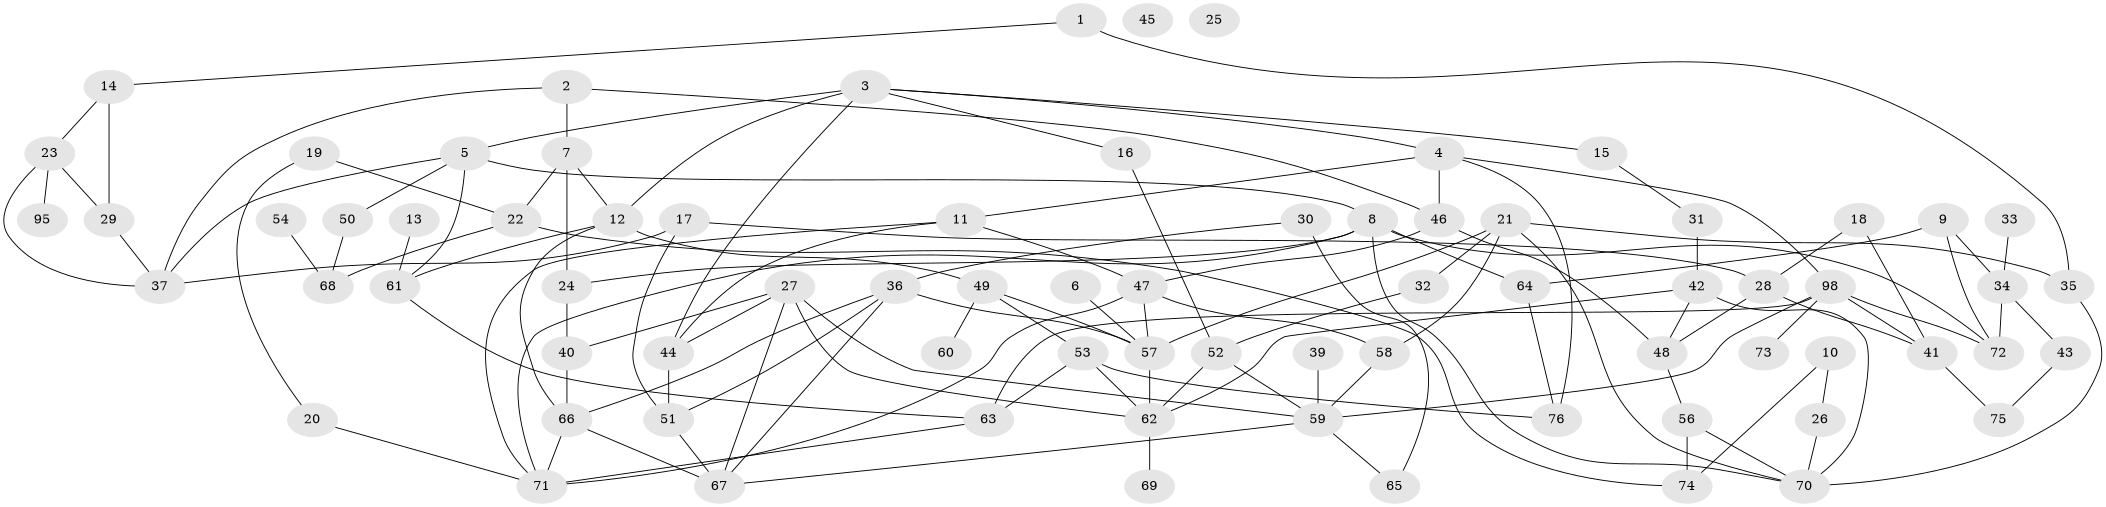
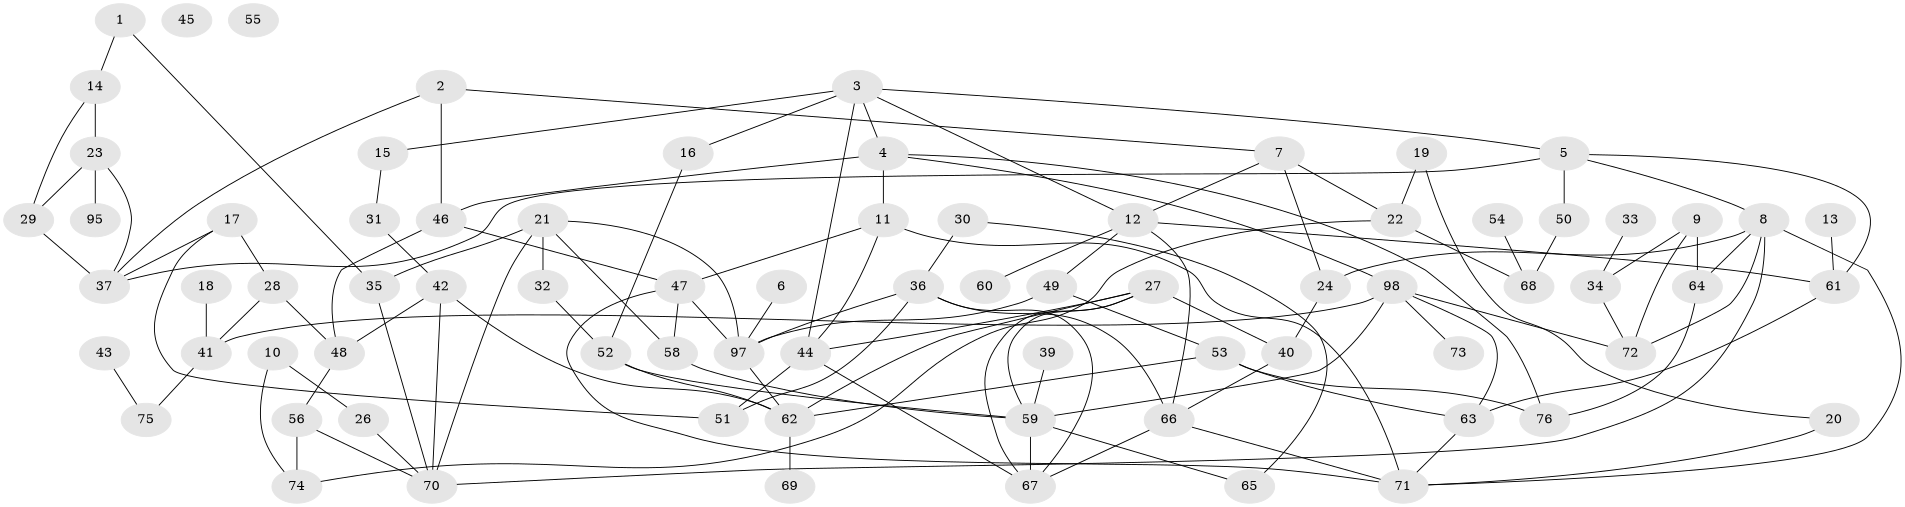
node "25": label "25" -> "55"
edge "18" -- "28": removed
edge "49" -- "60": now "12" -- "60"
edge "34" -- "43": removed
node "57": label "57" -> "97"
edge "51" -- "67": now "44" -- "67"
